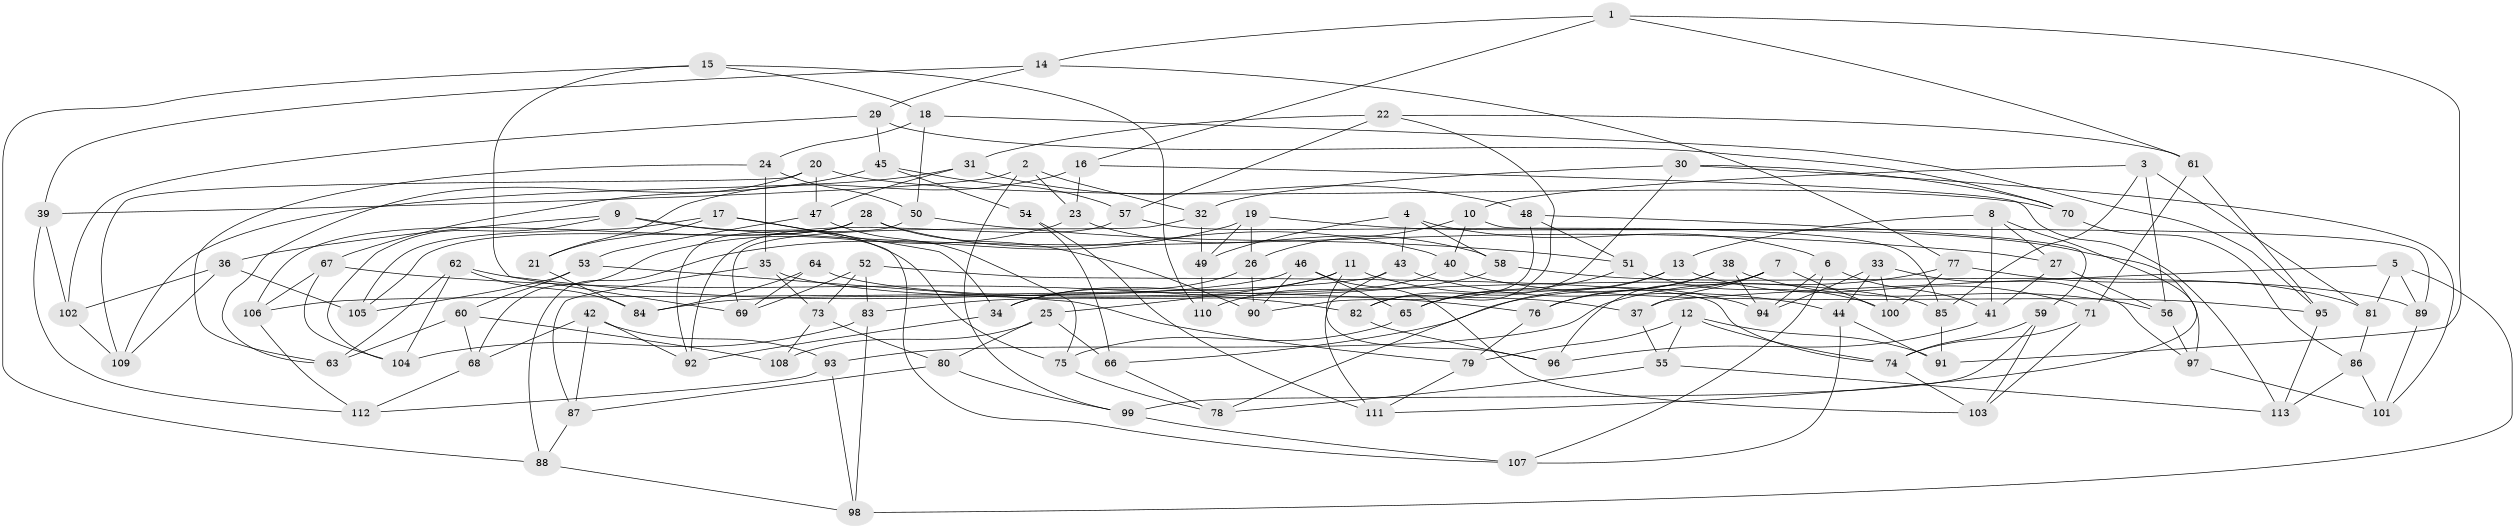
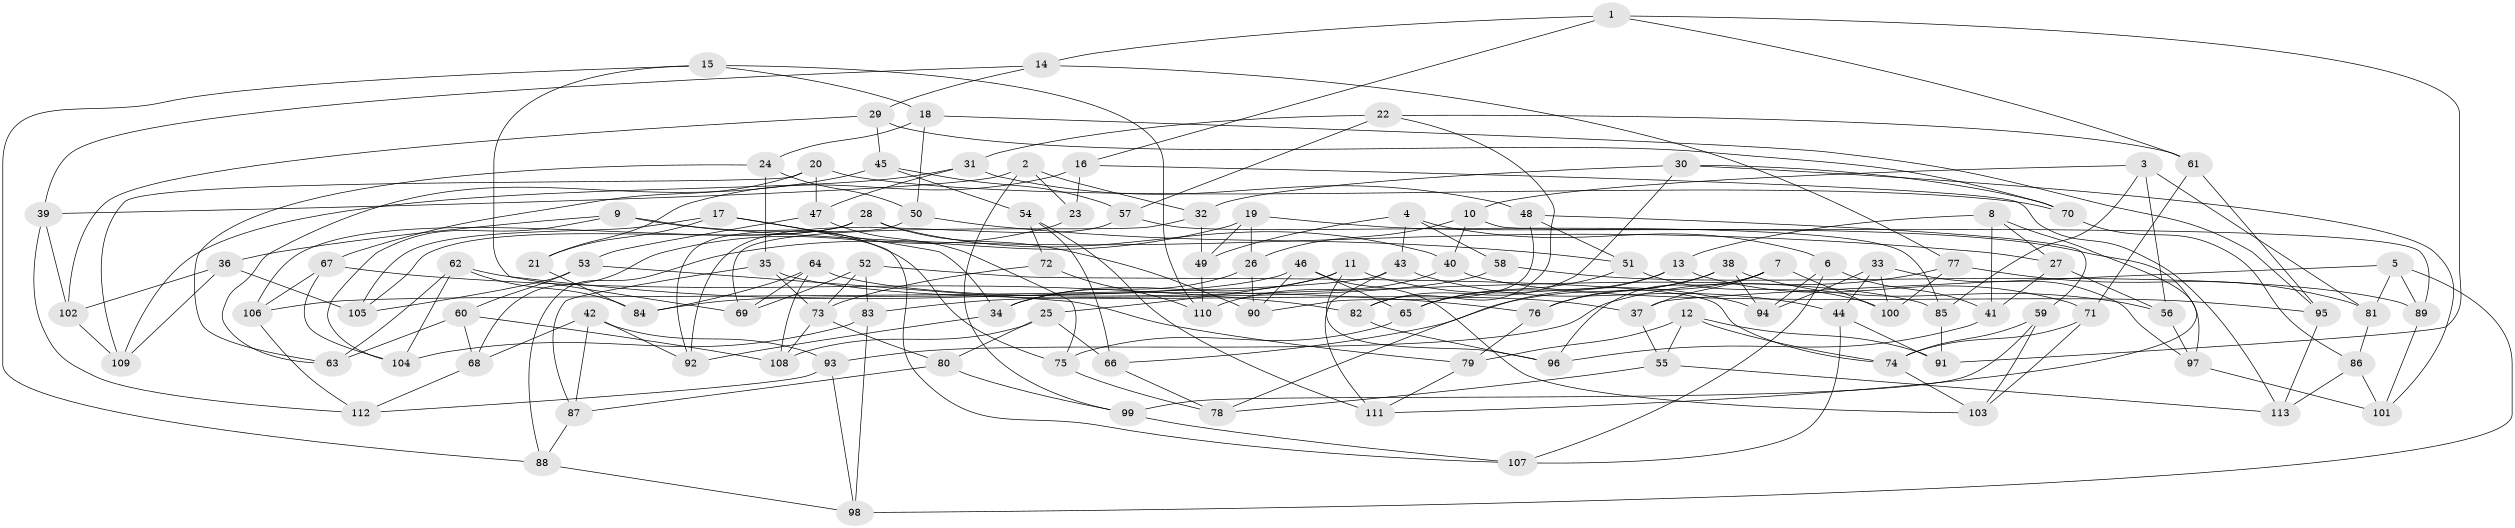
edge "23" -- "58": removed
node "72": added
edge "64" -- "108": added
